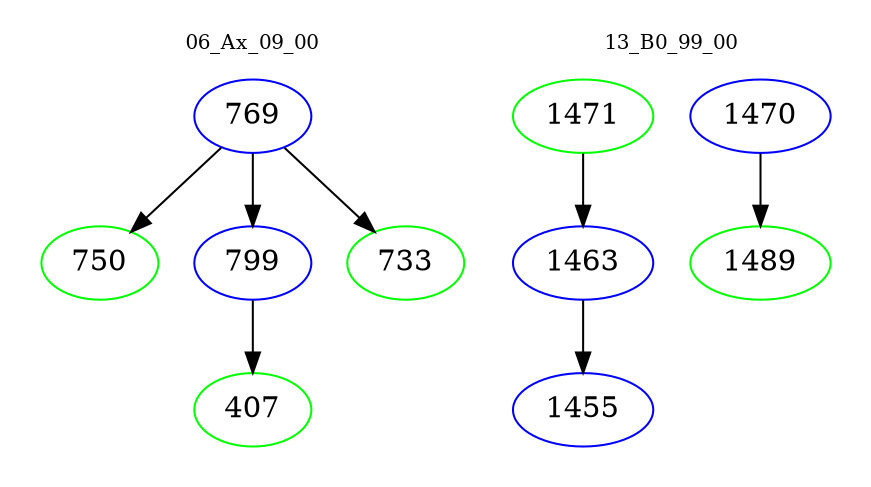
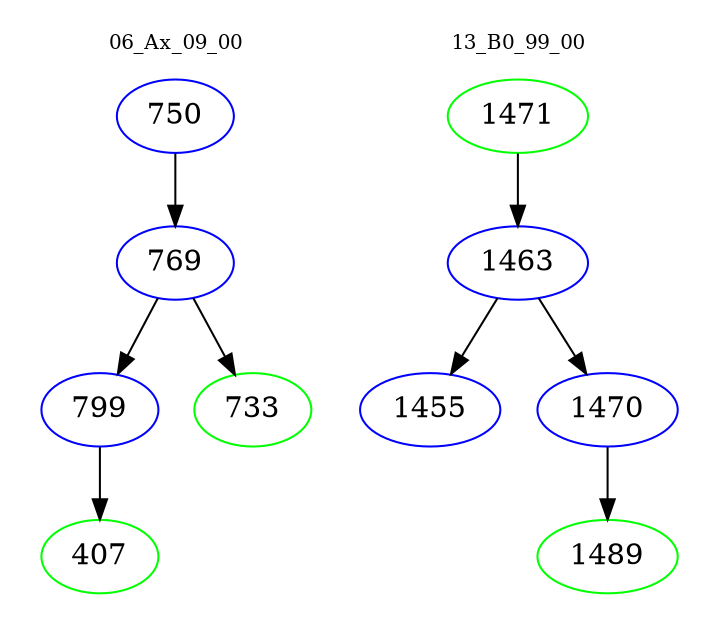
edge "769" -> "750": reversed
node "750": color green -> blue
edge "1463" -> "1470": added
